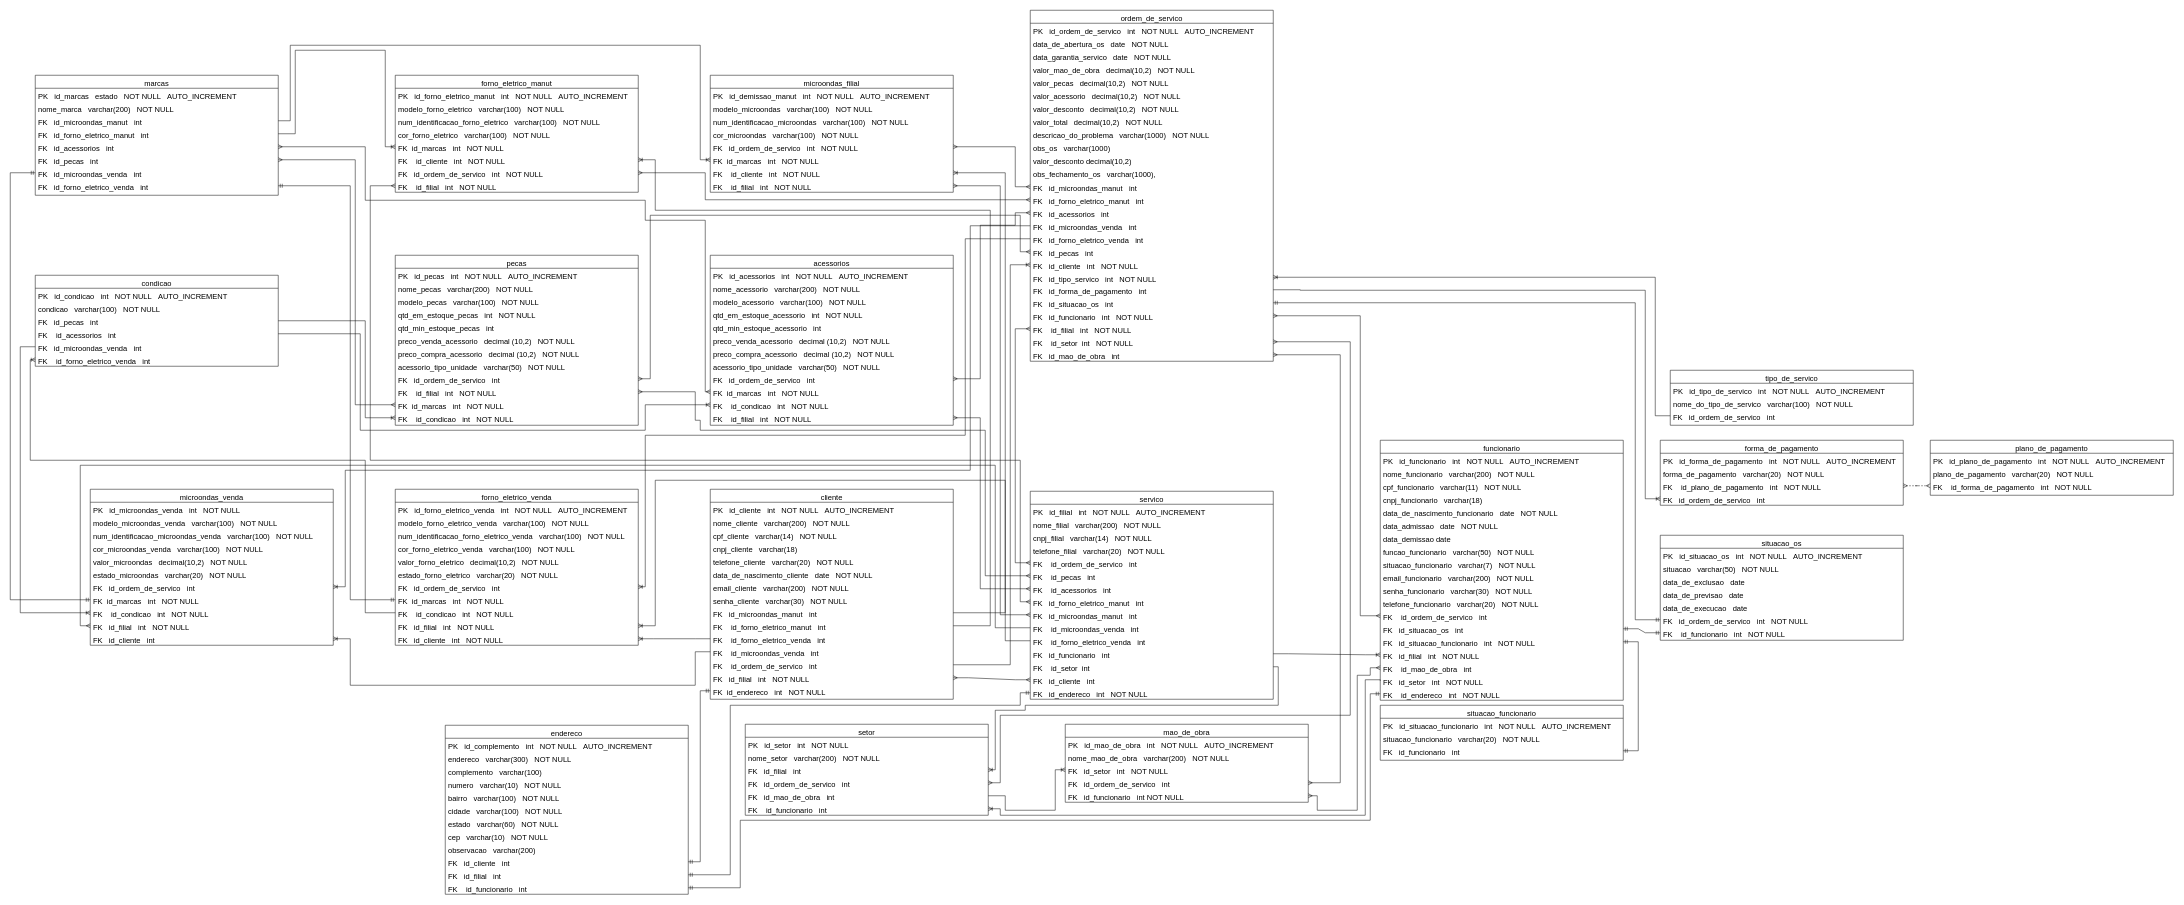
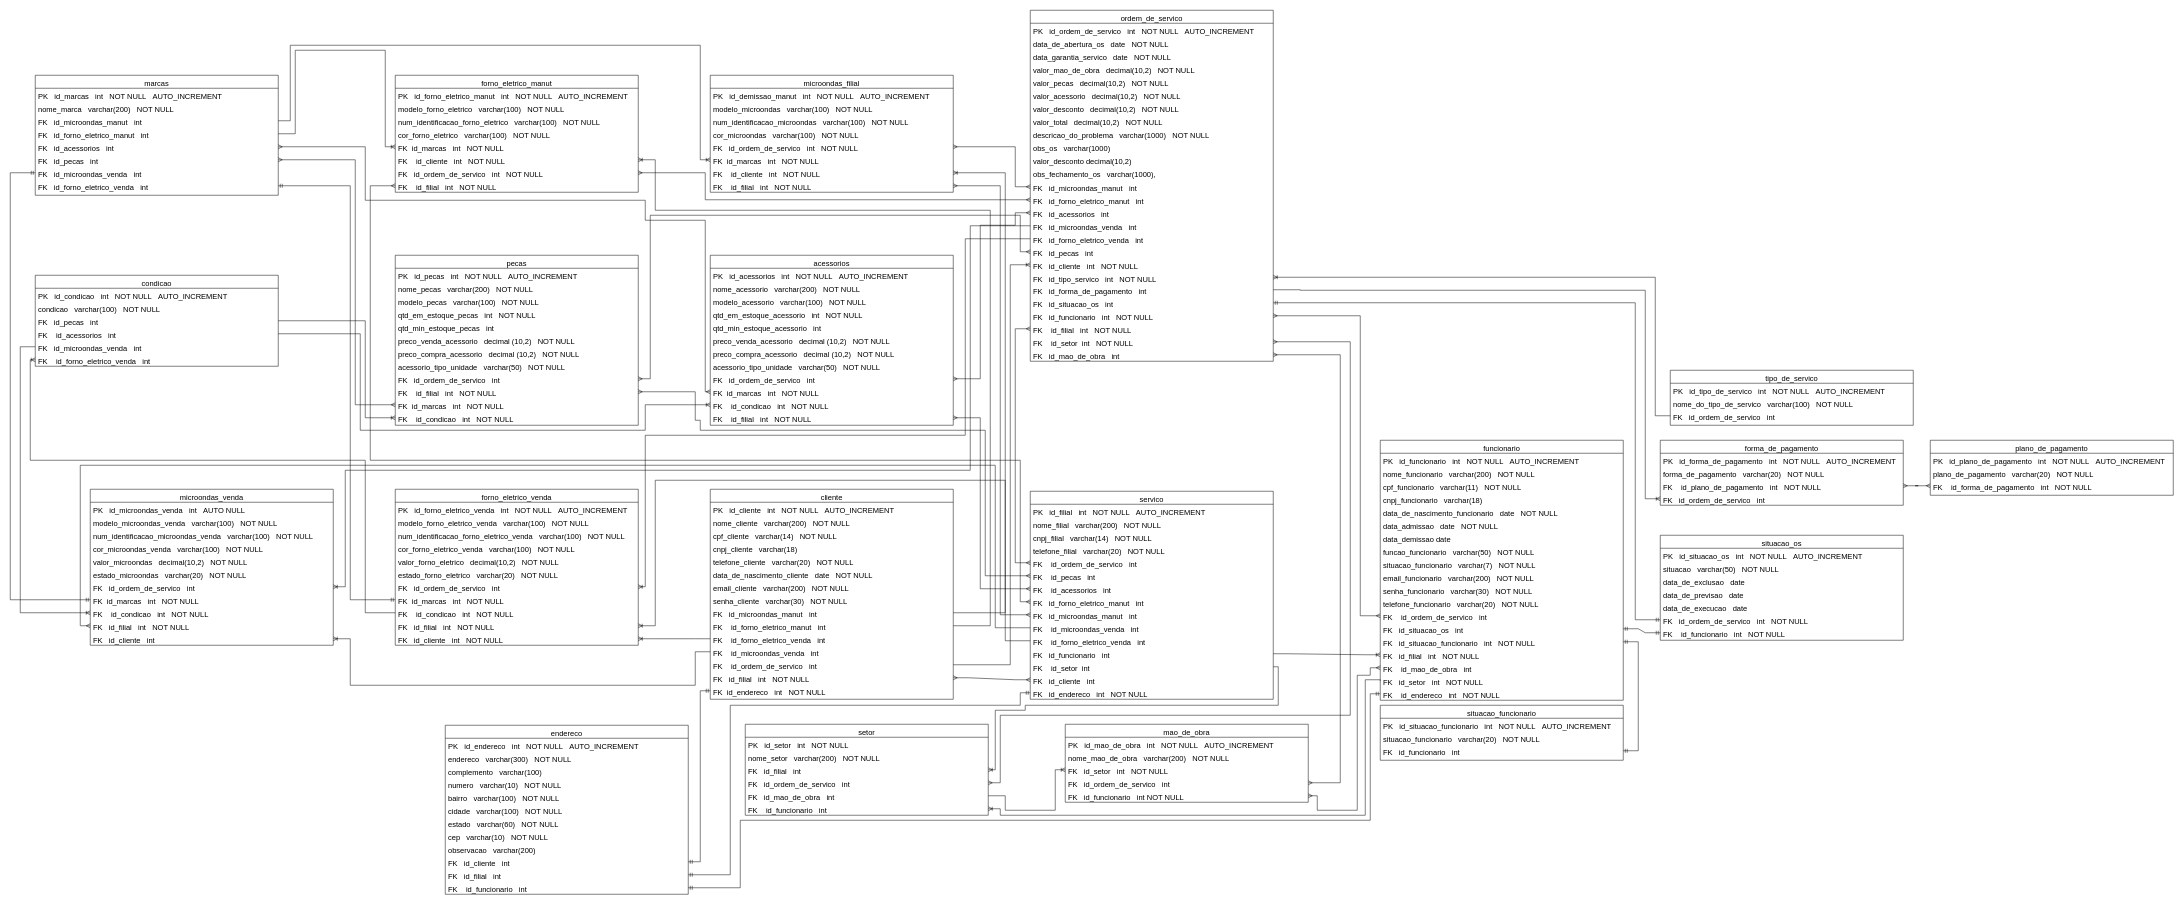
node "PK id_marcas estado NOT NULL AUTO_INCREMENT": label "PK id_marcas estado NOT NULL AUTO_INCREMENT" -> "PK id_marcas int NOT NULL AUTO_INCREMENT"
edge "FK id_plano_de_pagamento int NOT NULL" -- "FK id_forma_de_pagamento int NOT NULL": style dashed -> solid
node "PK id_microondas_venda int NOT NULL": label "PK id_microondas_venda int NOT NULL" -> "PK id_microondas_venda int AUTO NULL"
node "PK id_complemento int NOT NULL AUTO_INCREMENT": label "PK id_complemento int NOT NULL AUTO_INCREMENT" -> "PK id_endereco int NOT NULL AUTO_INCREMENT"
